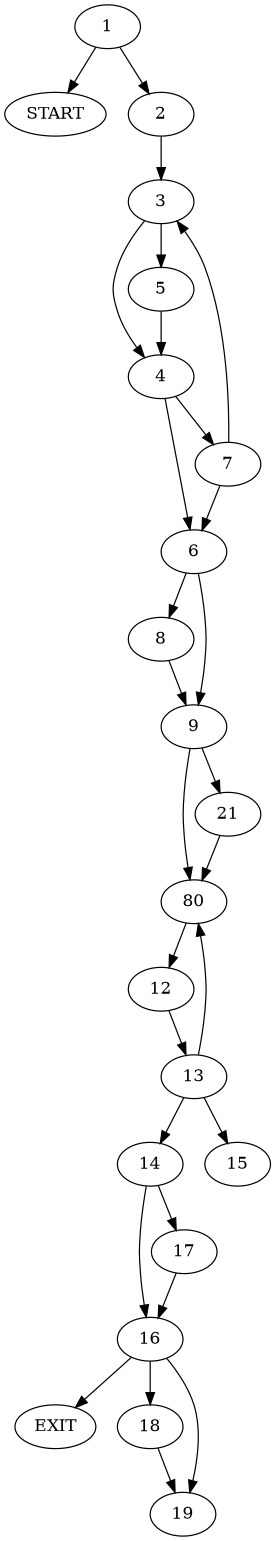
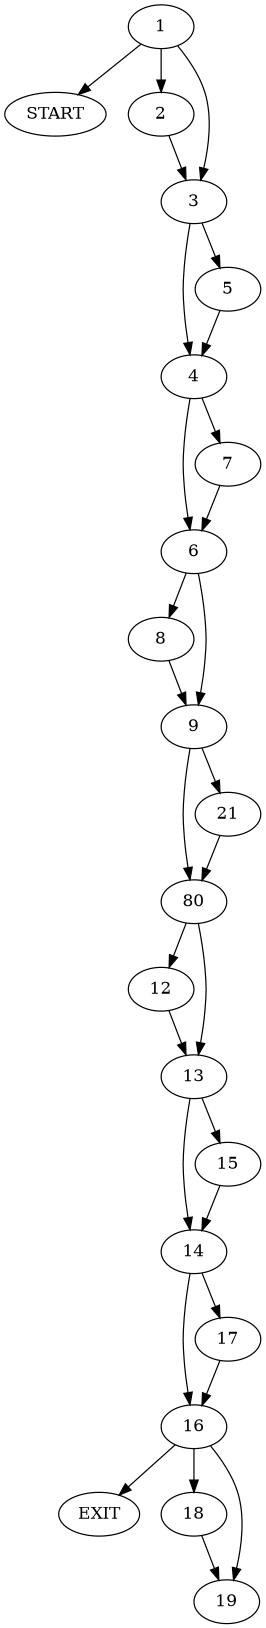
edge "7" -> "3": now "1" -> "3"
edge "13" -> "80": reversed
edge "15" -> "14": added
